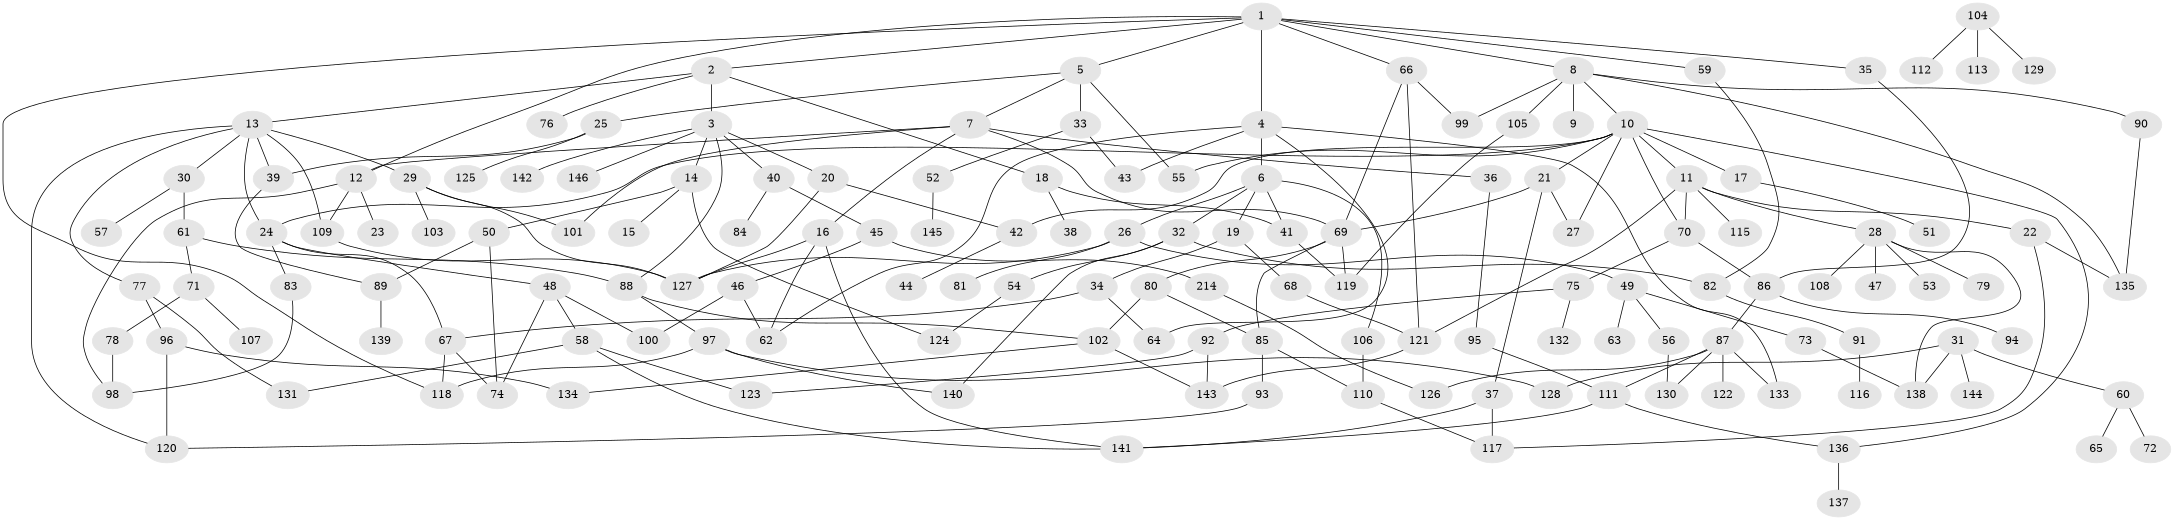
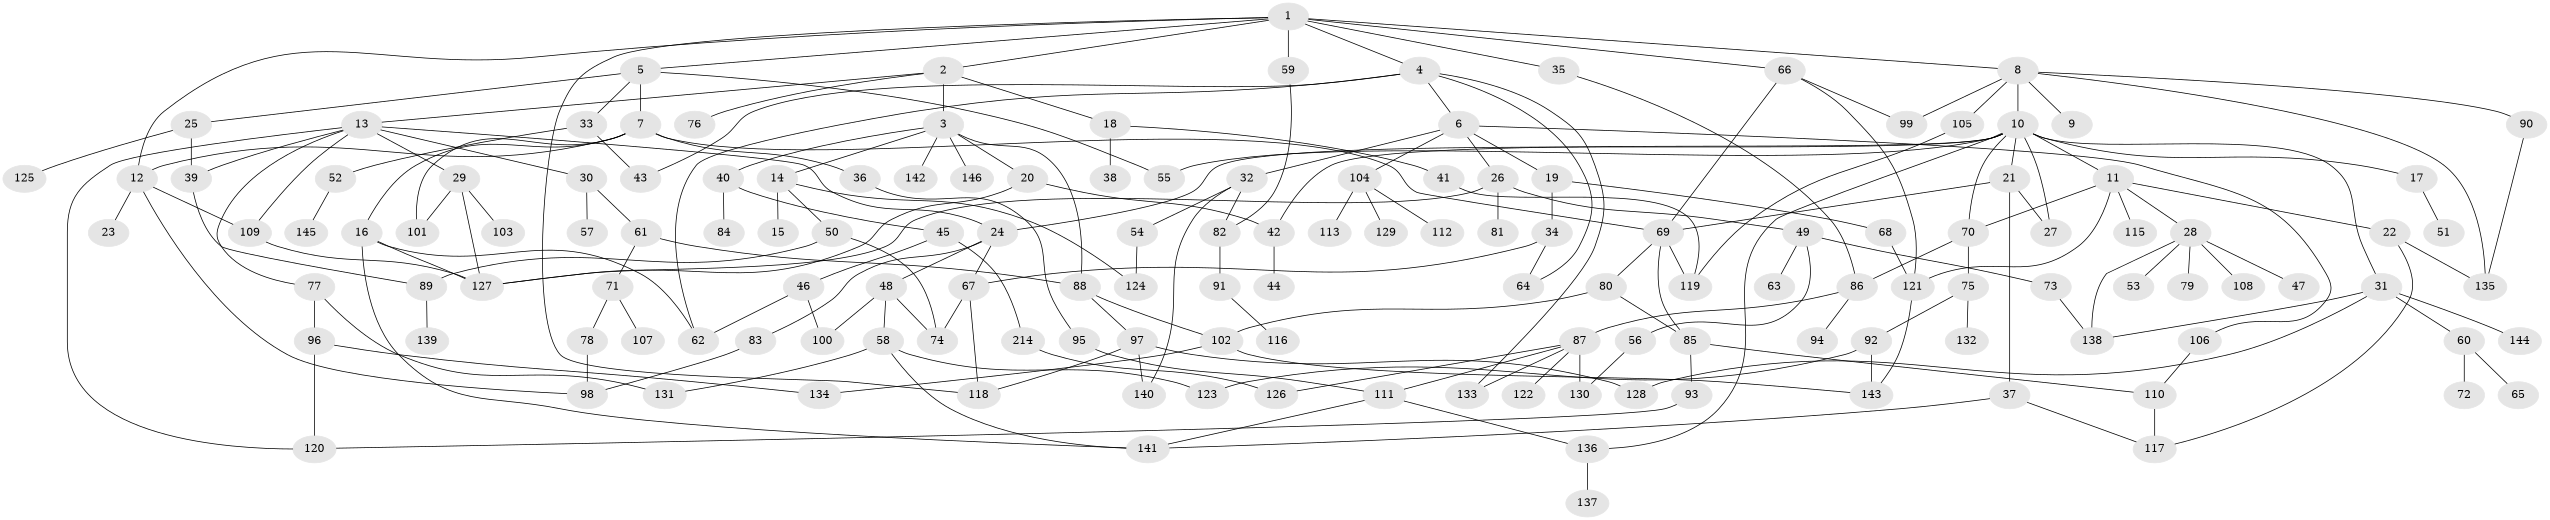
edge "10" -- "31": added
edge "6" -- "41": now "6" -- "104"
